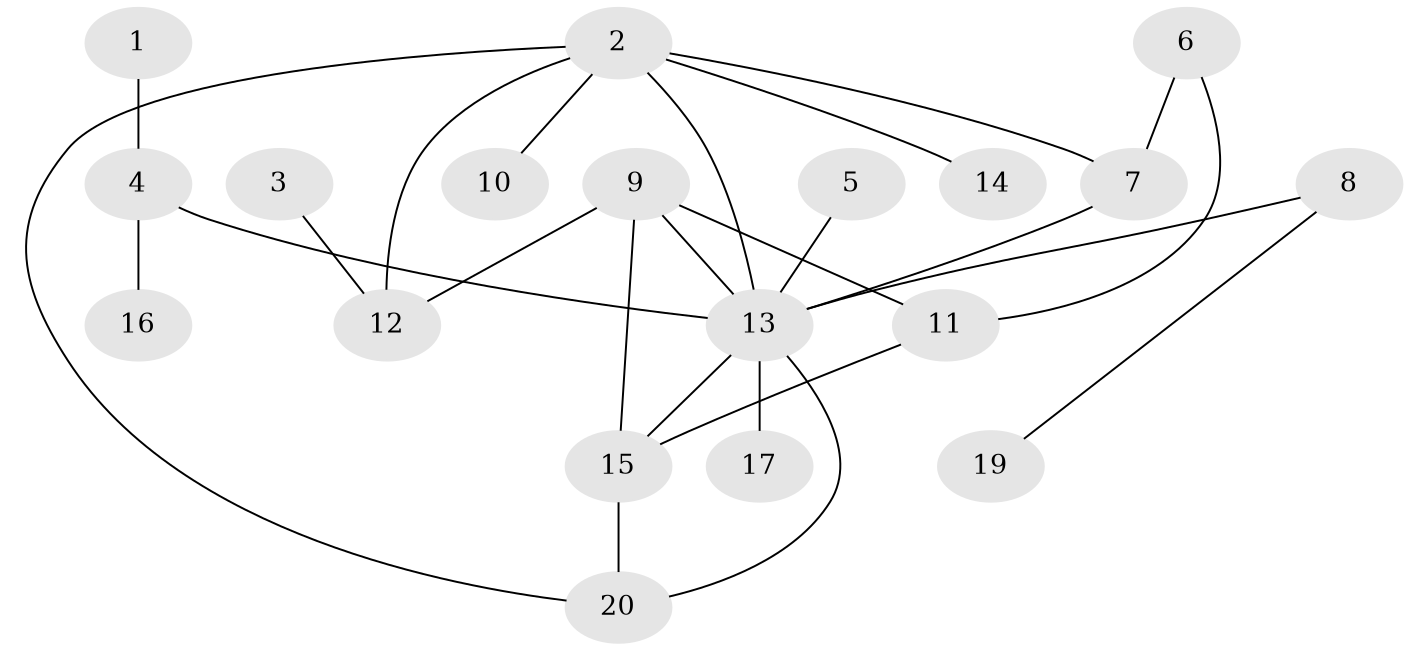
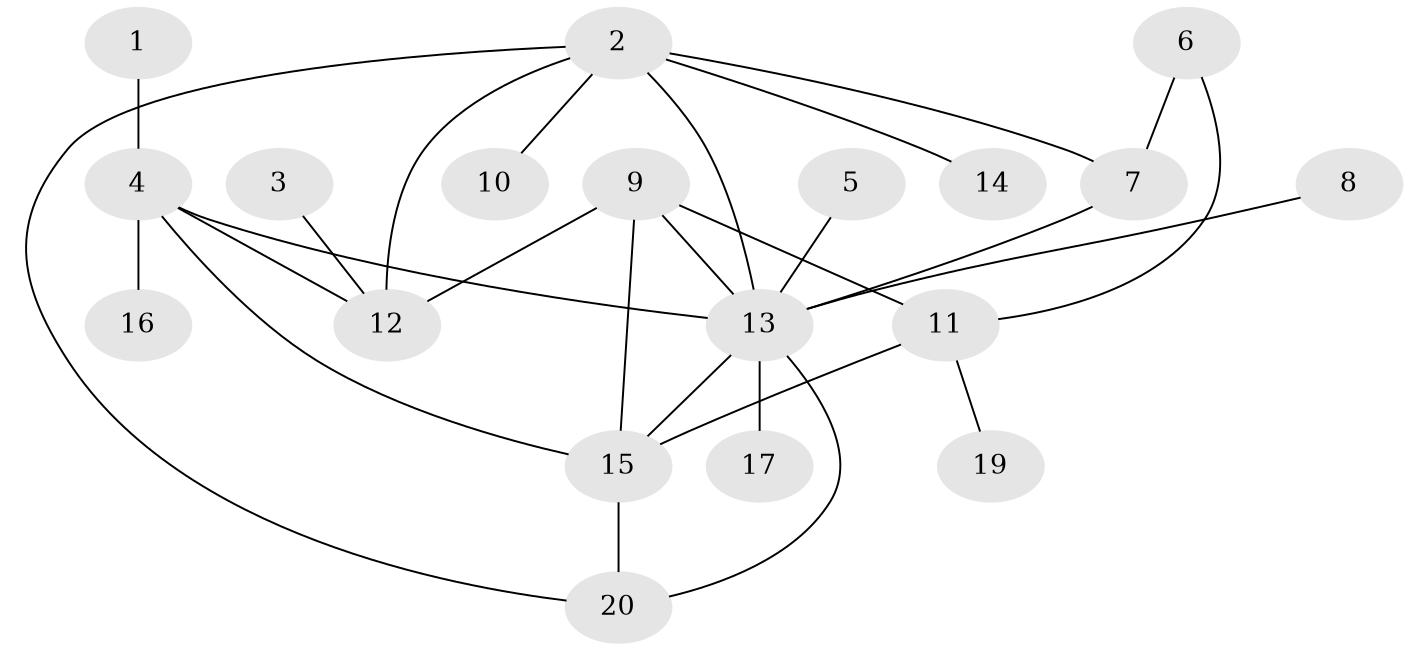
edge "4" -- "12": added
edge "8" -- "19": now "11" -- "19"
edge "4" -- "15": added
